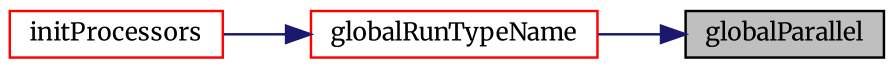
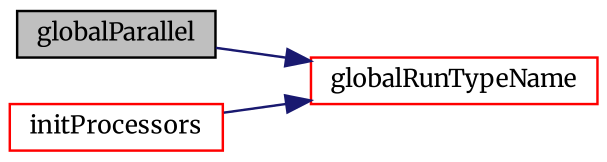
edge "globalRunTypeName" -> "globalParallel": reversed
